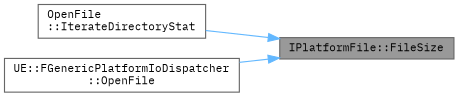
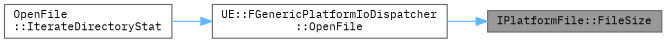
edge "OpenFile ::IterateDirectoryStat" -> "IPlatformFile::FileSize": now "OpenFile ::IterateDirectoryStat" -> "UE::FGenericPlatformIoDispatcher ::OpenFile"
